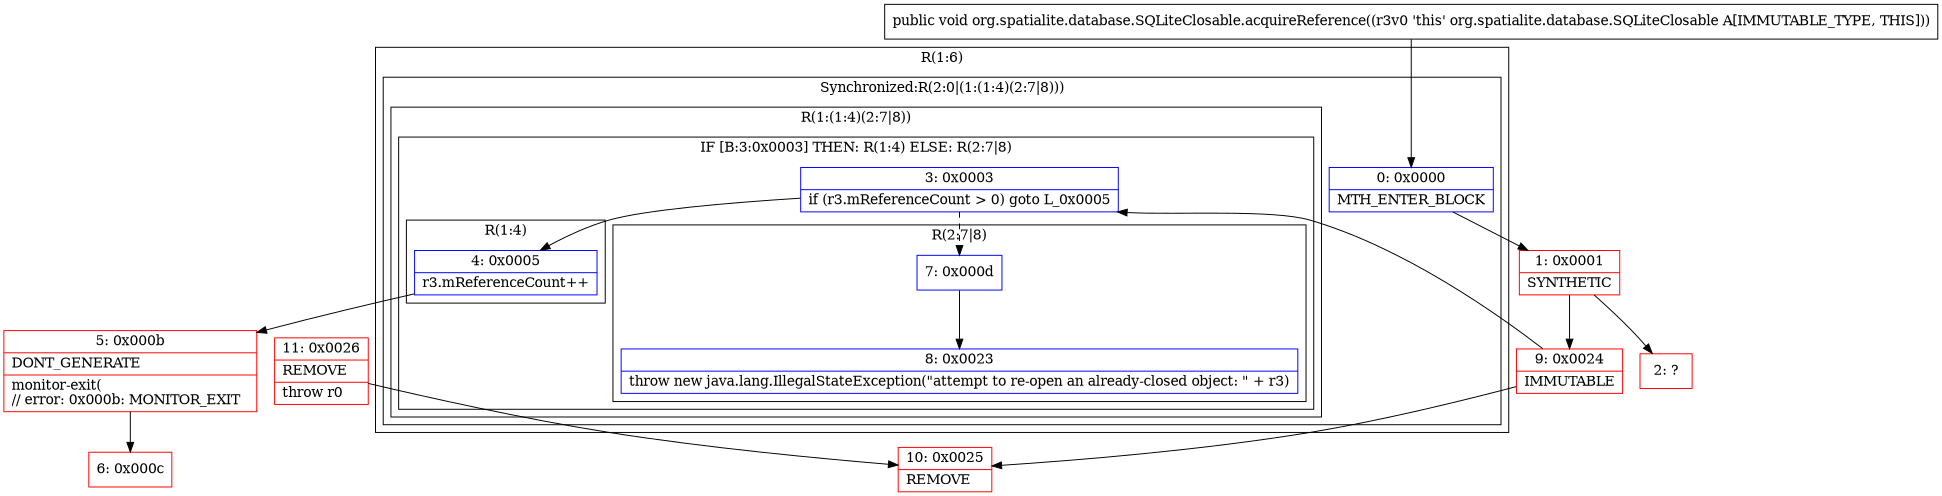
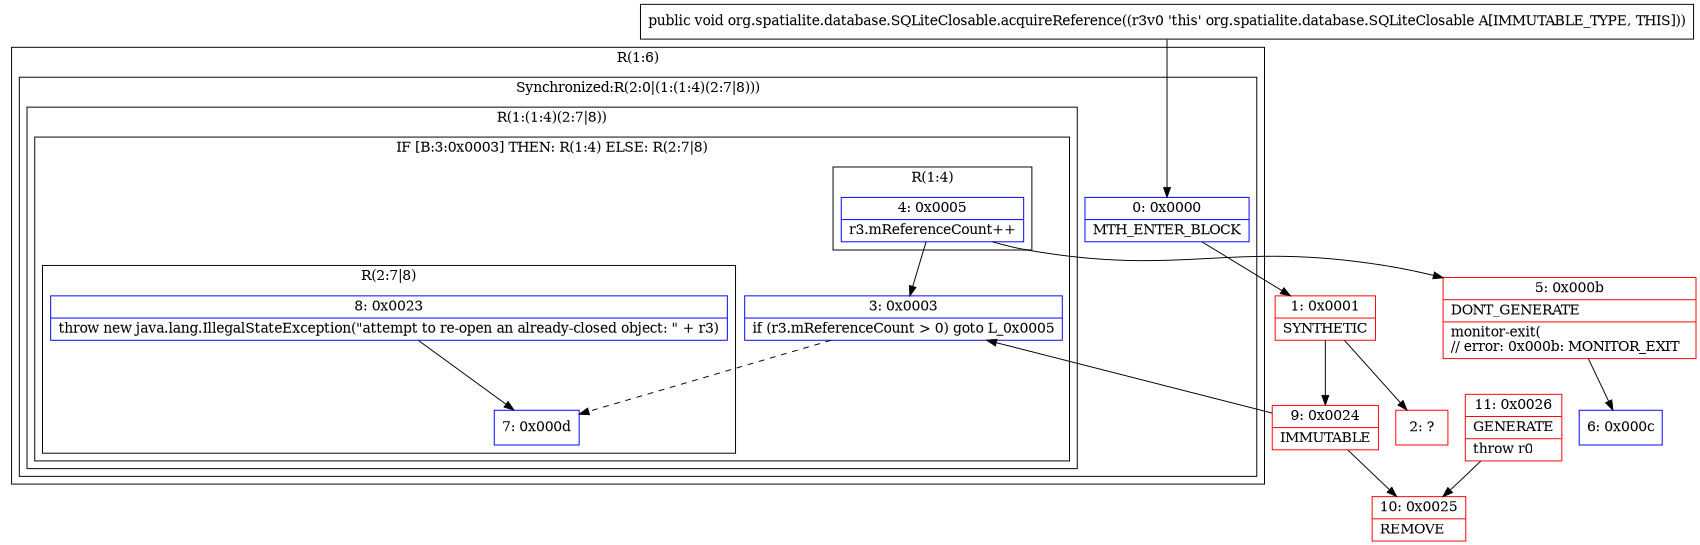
edge "3: 0x0003" -> "4: 0x0005": reversed
edge "7: 0x000d" -> "8: 0x0023": reversed
node "11: 0x0026": text "REMOVE" -> "GENERATE"
node "6: 0x000c": color red -> blue
